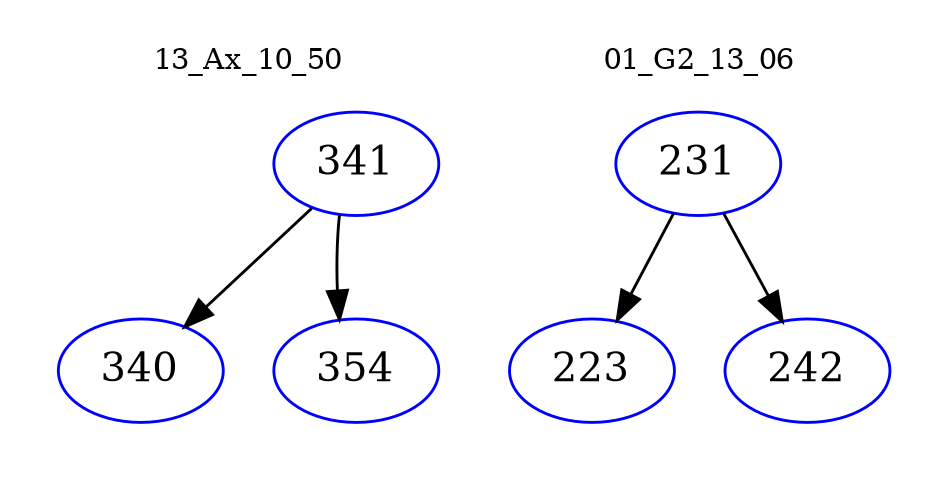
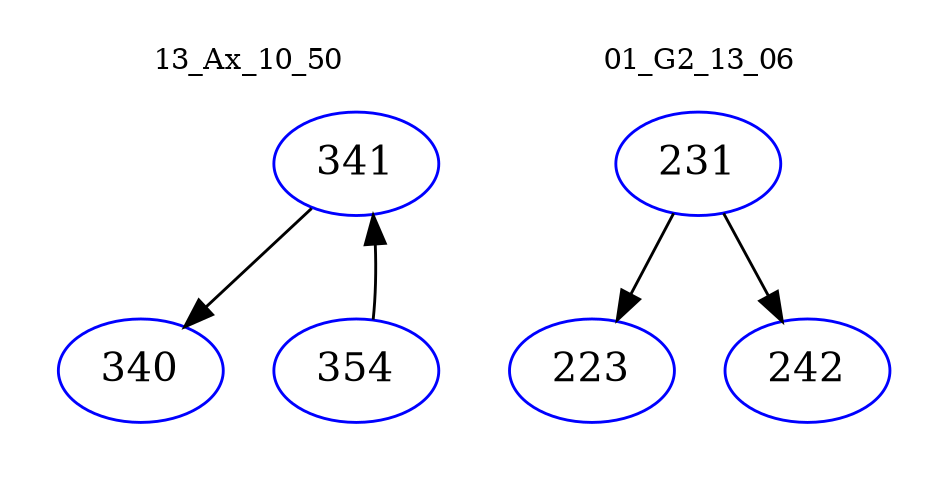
edge "341" -> "354": reversed
